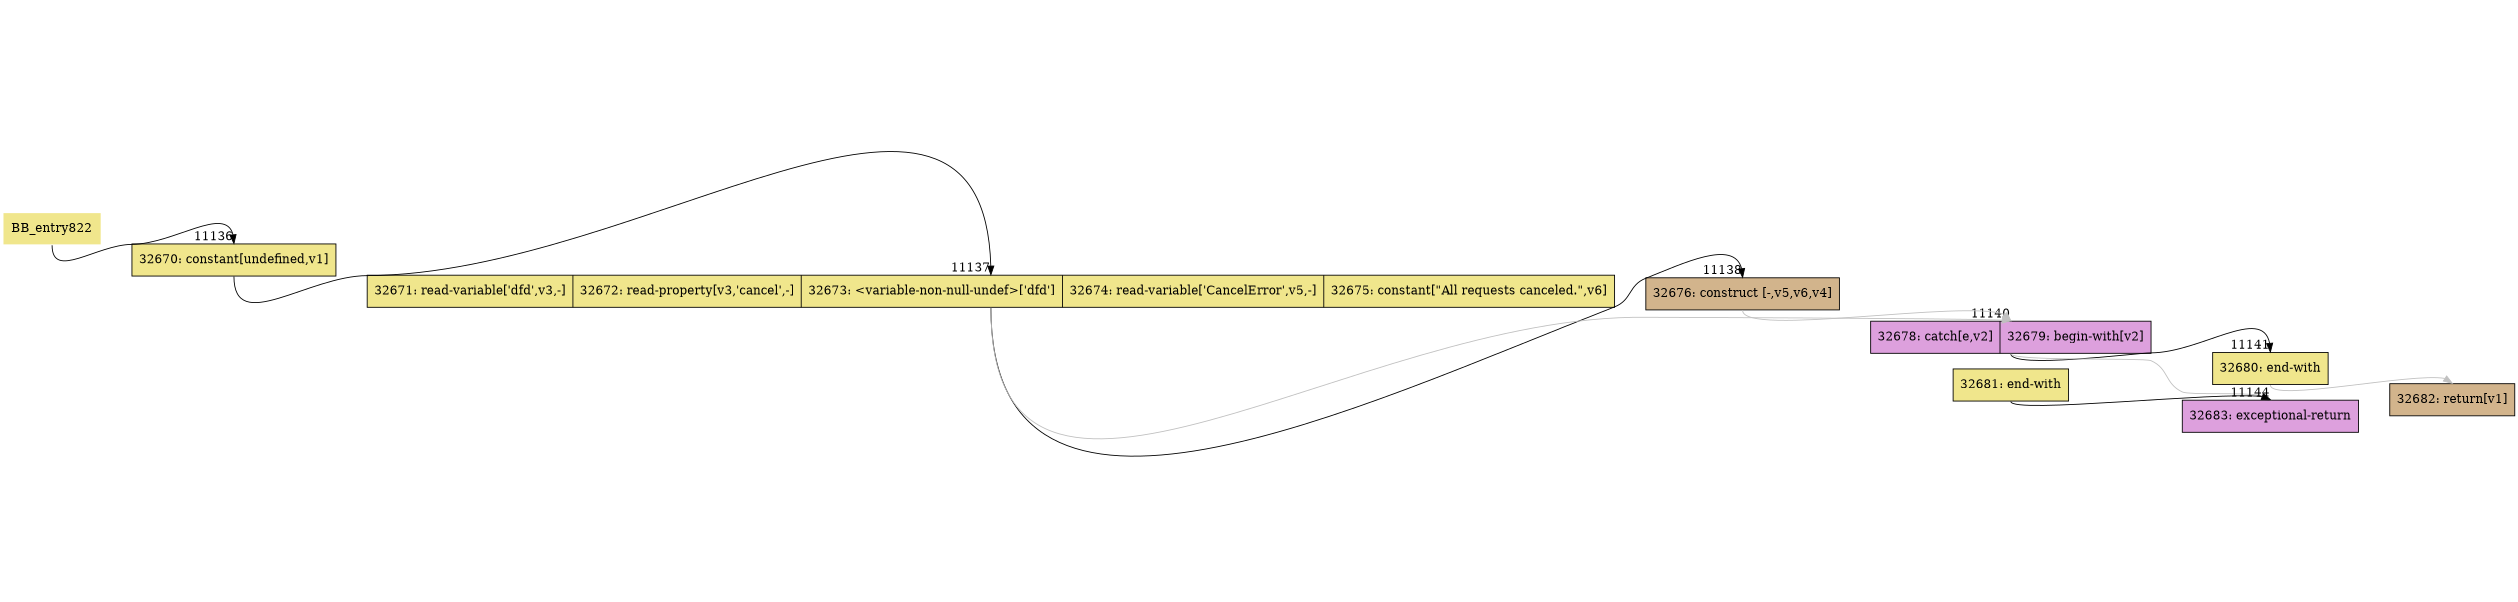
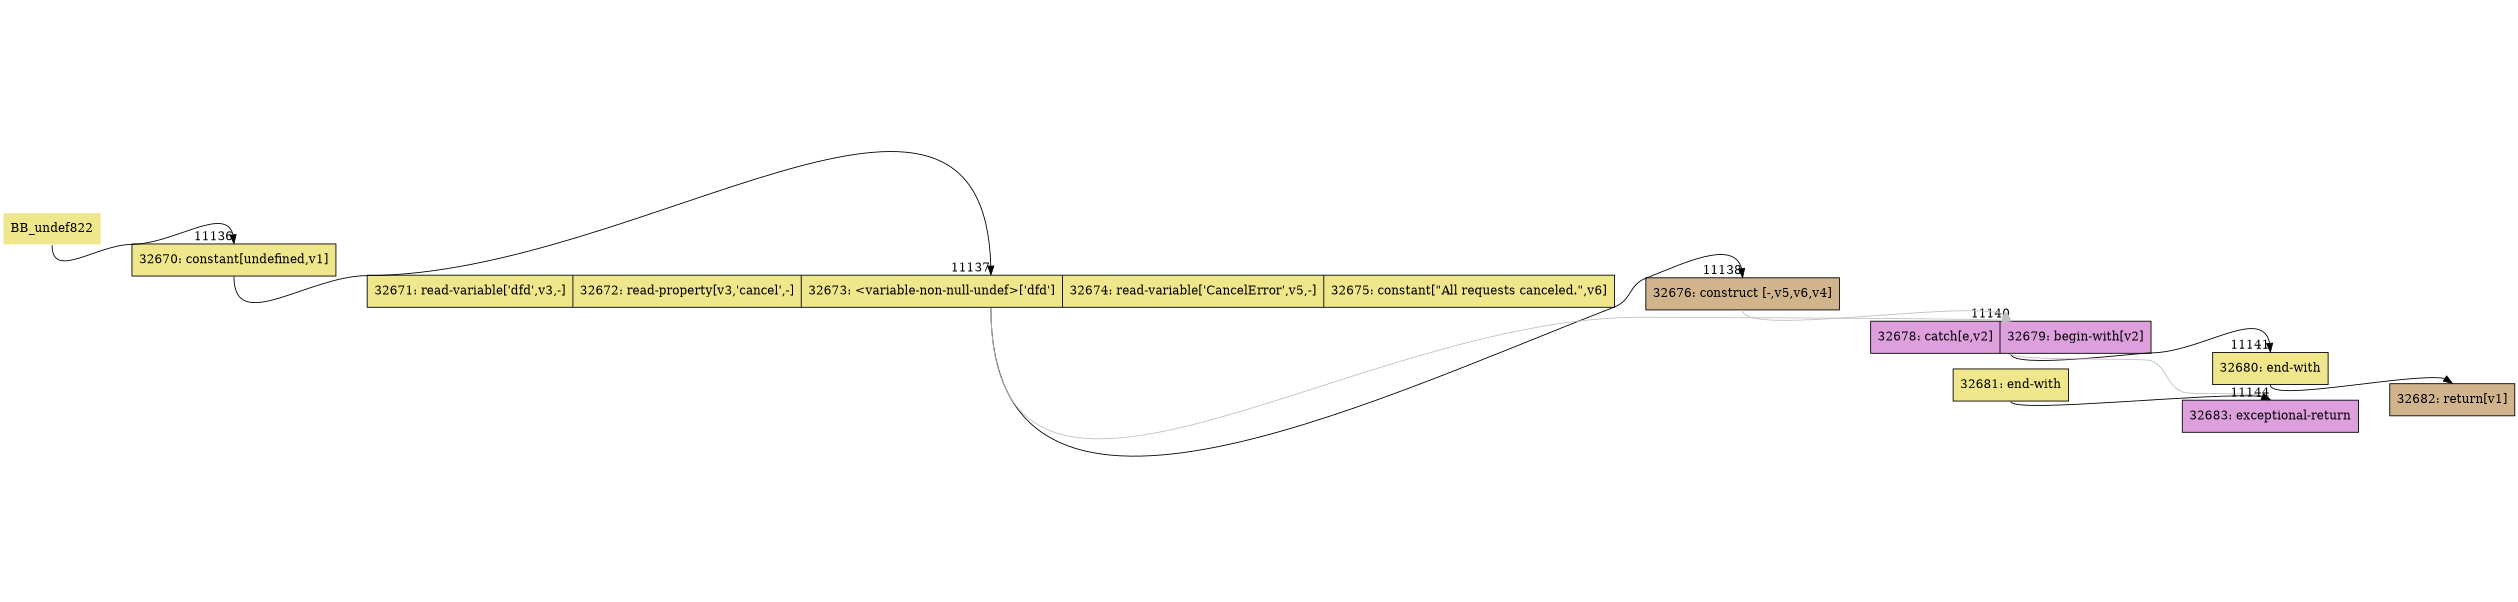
node "BB_entry822": label "BB_entry822" -> "BB_undef822"
edge "32680: end-with" -> "32682: return[v1]": color gray -> black
